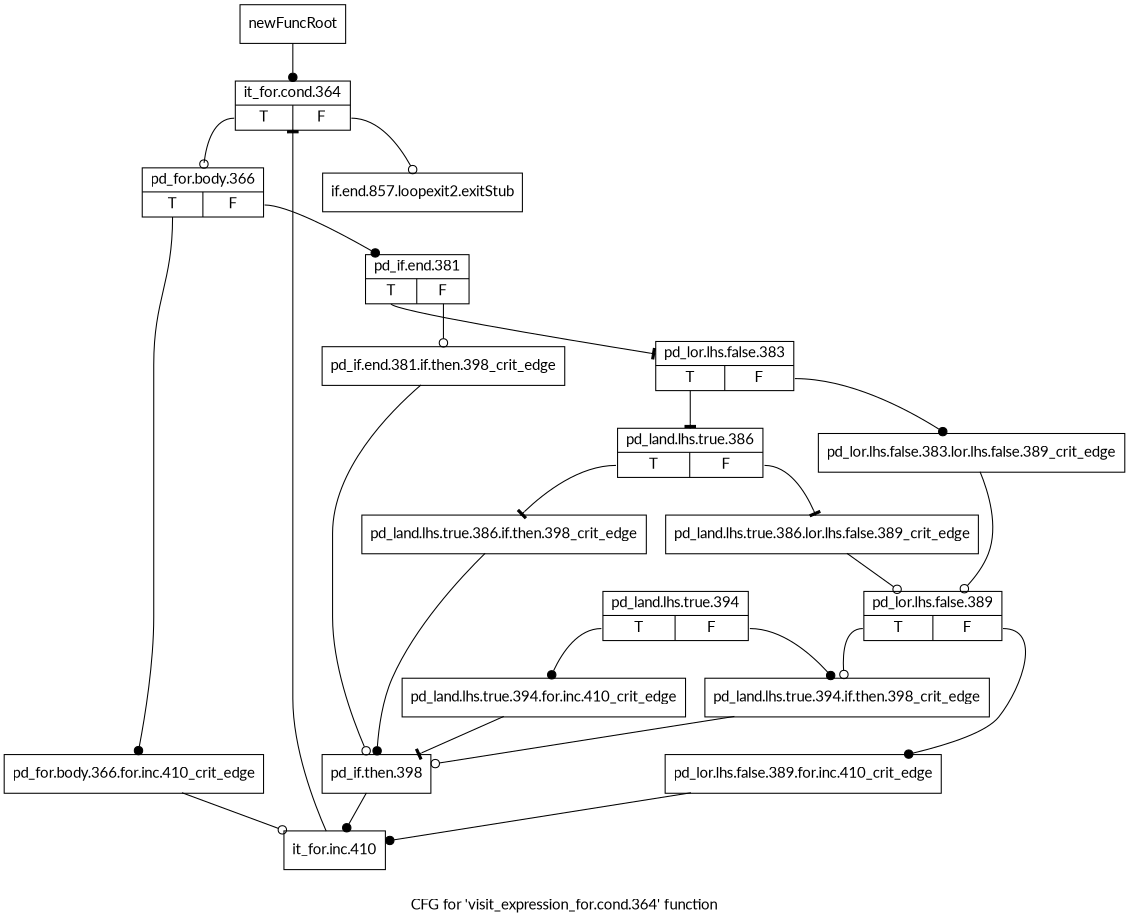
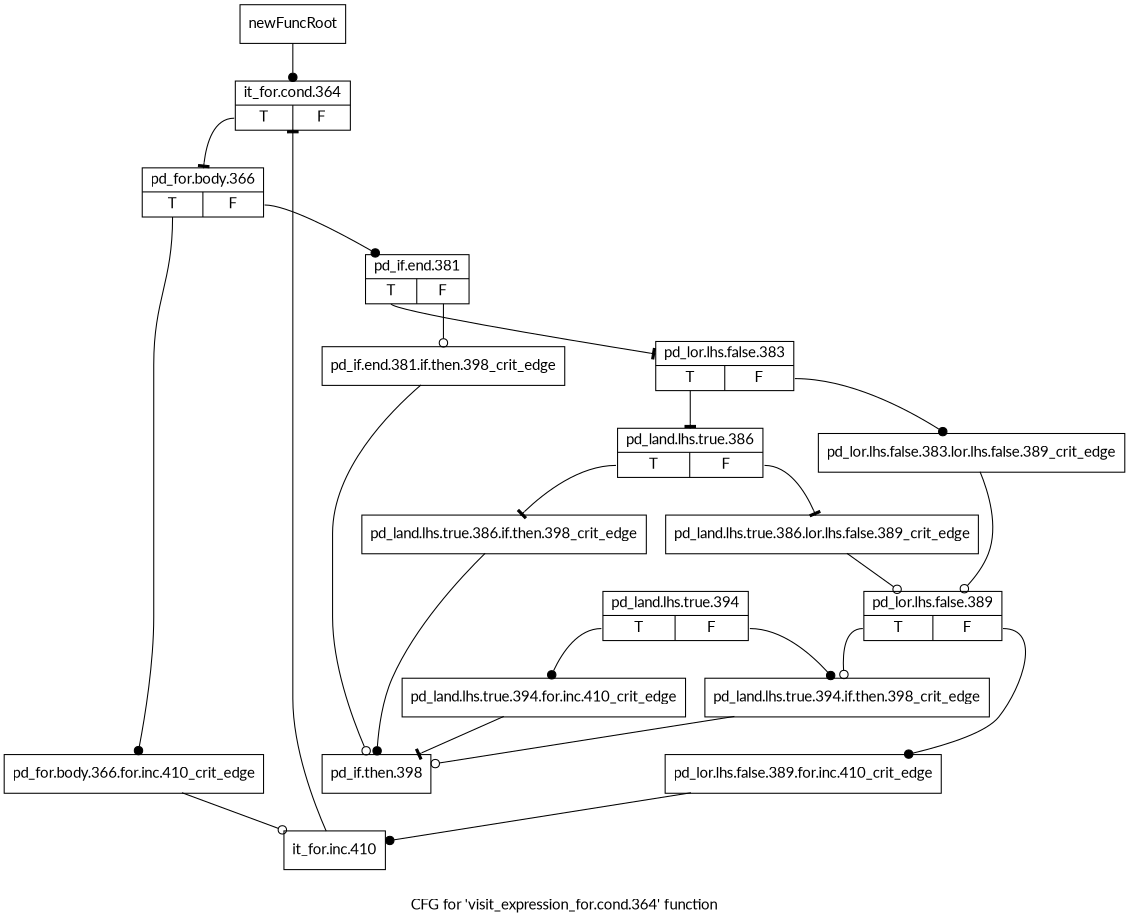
edge "it_for.cond.364" -> "pd_for.body.366": arrowhead odot -> tee
node "if.end.857.loopexit2.exitStub": removed
edge "pd_if.then.398" -> "it_for.inc.410": removed
